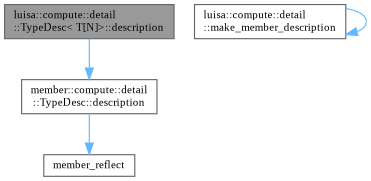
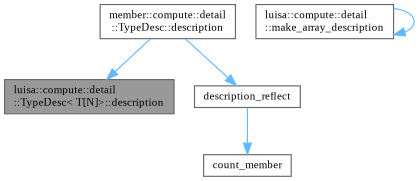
node "luisa::compute::detail ::make_member_description": label "luisa::compute::detail ::make_member_description" -> "luisa::compute::detail ::make_array_description"
edge "luisa::compute::detail ::TypeDesc< T[N]>::description" -> "member::compute::detail ::TypeDesc::description": reversed
node "member_reflect": label "member_reflect" -> "description_reflect"
node "count_member": added
